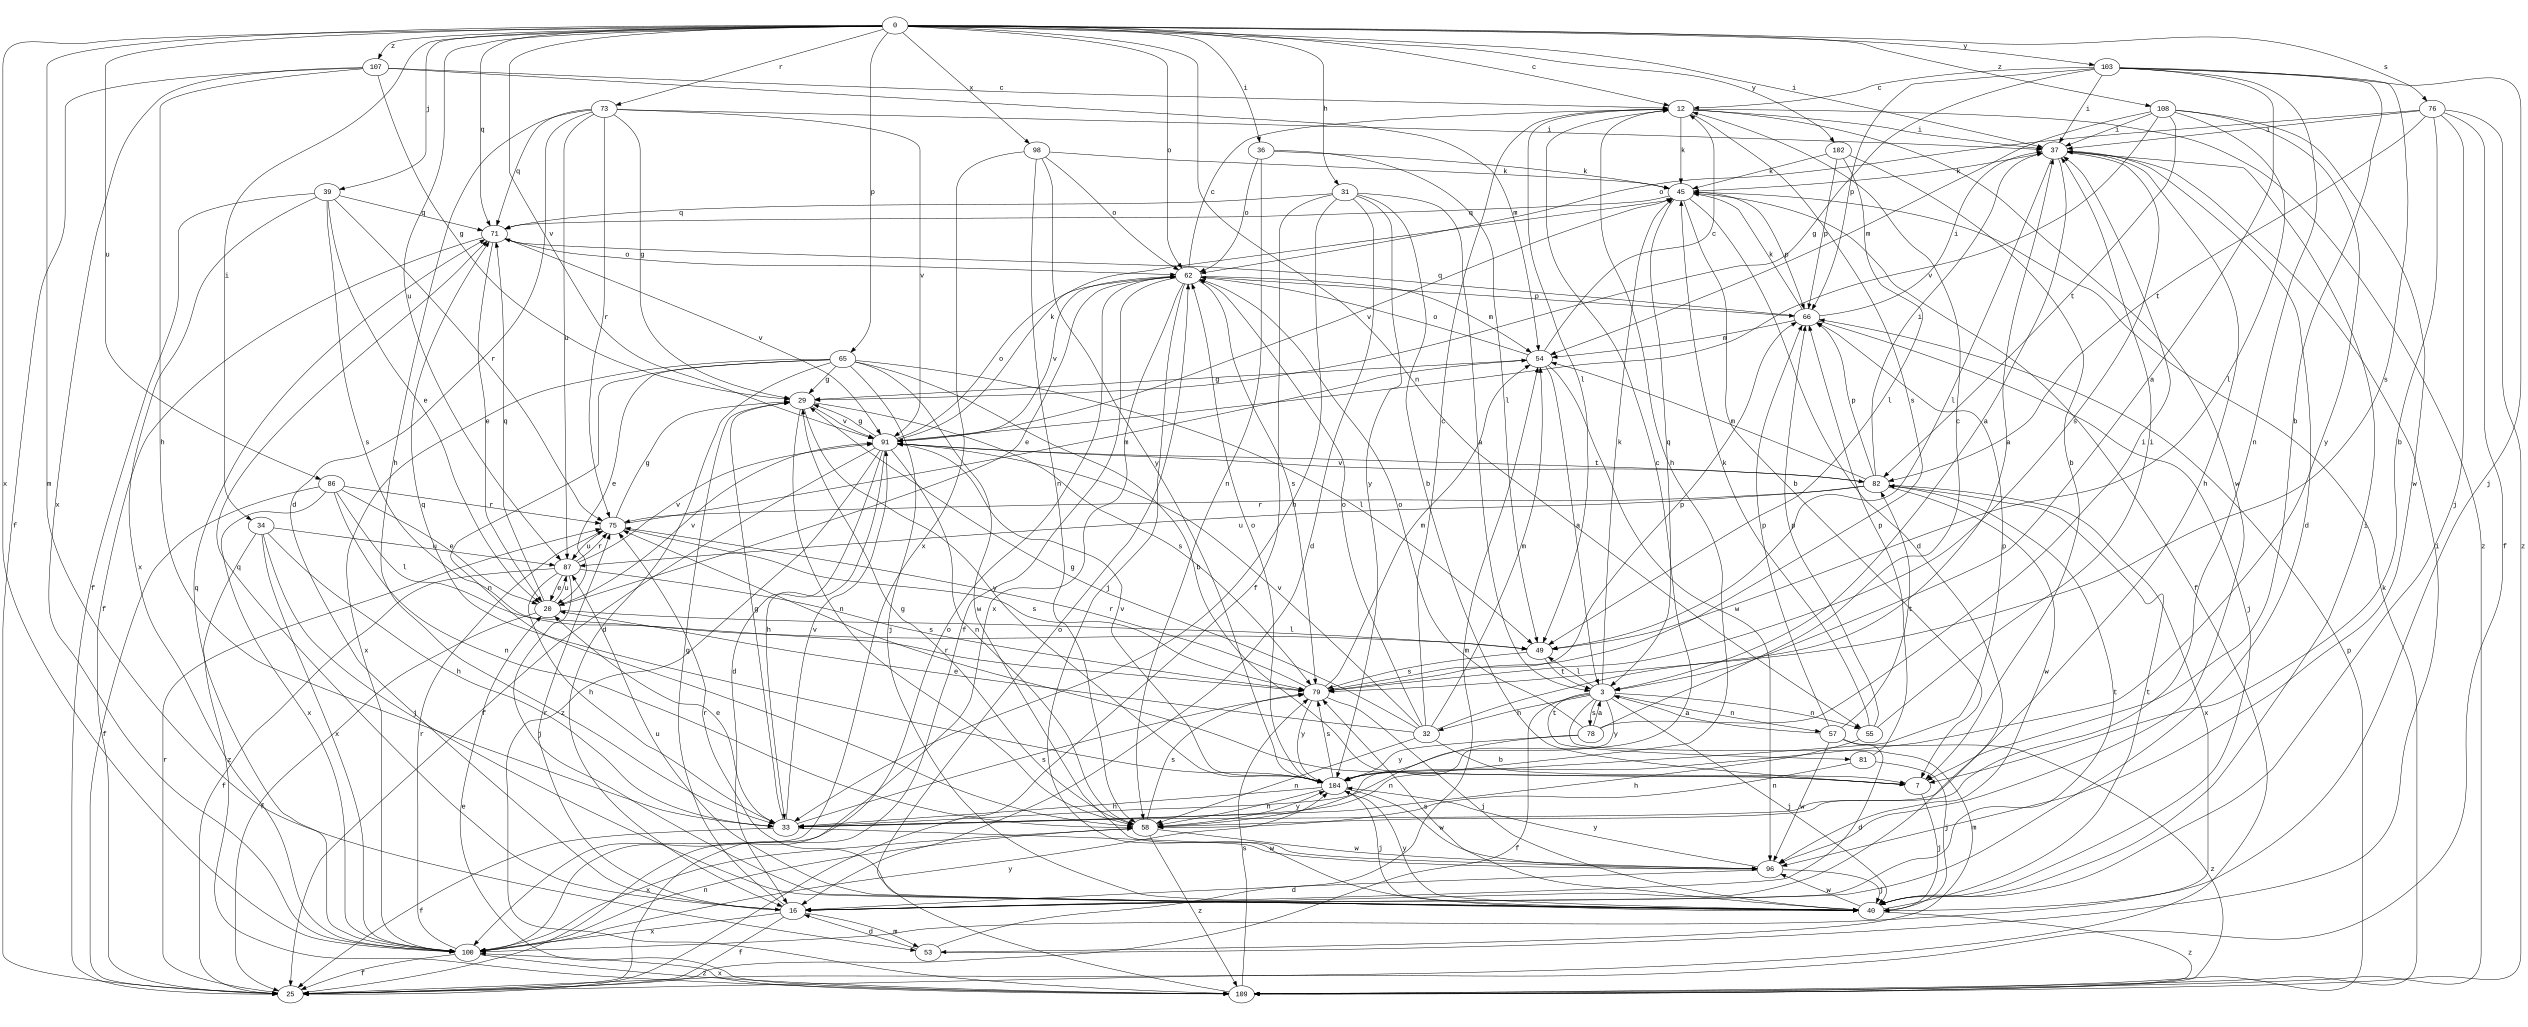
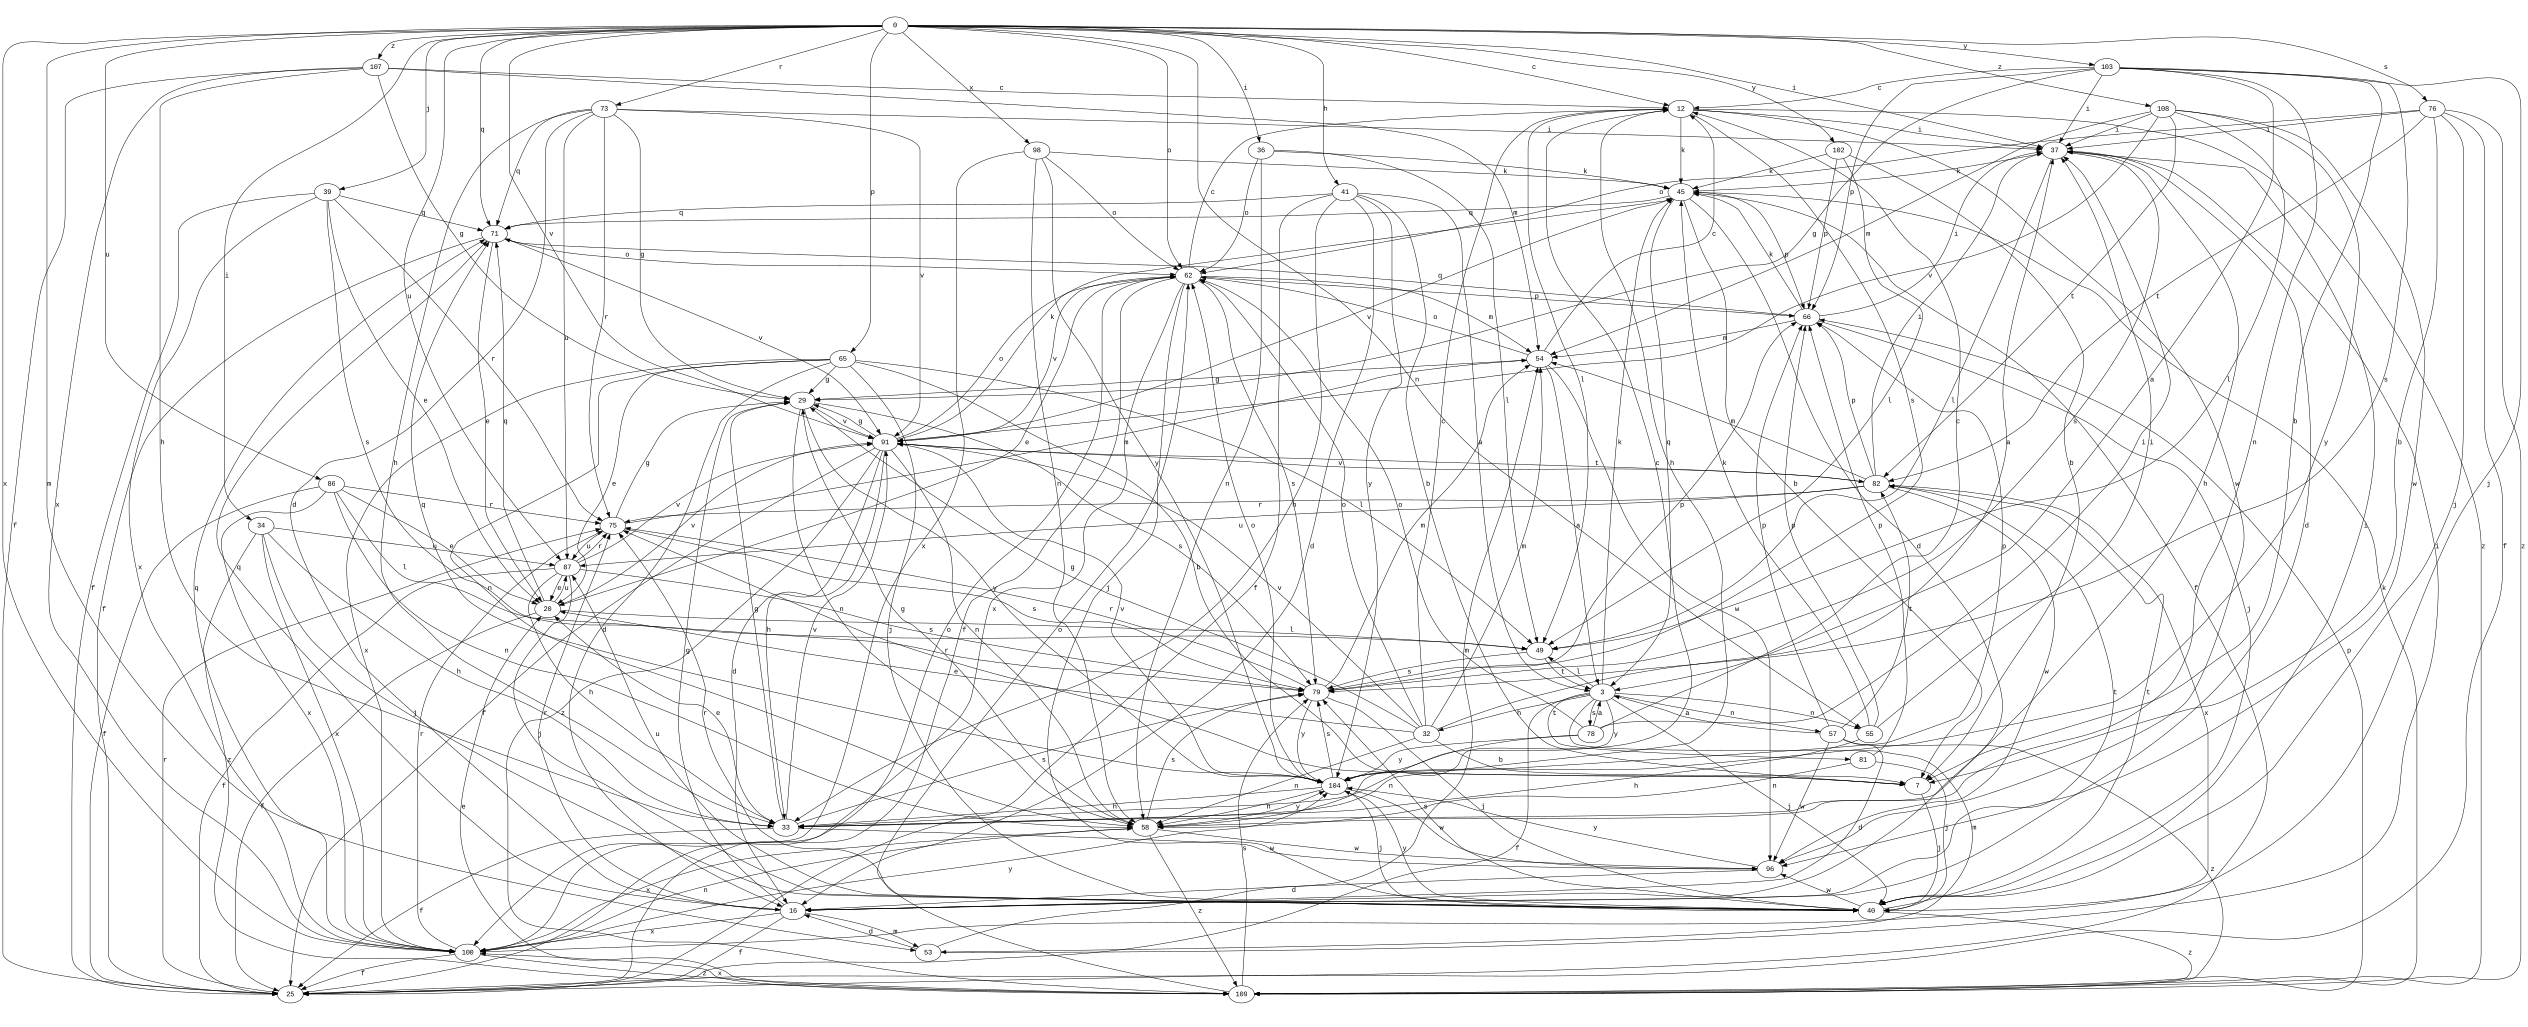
node "31": label "31" -> "41"
edge "37" -> "3": removed, label "a"
edge "65" -> "96": removed, label "w"
edge "96" -> "40": removed, label "j"
